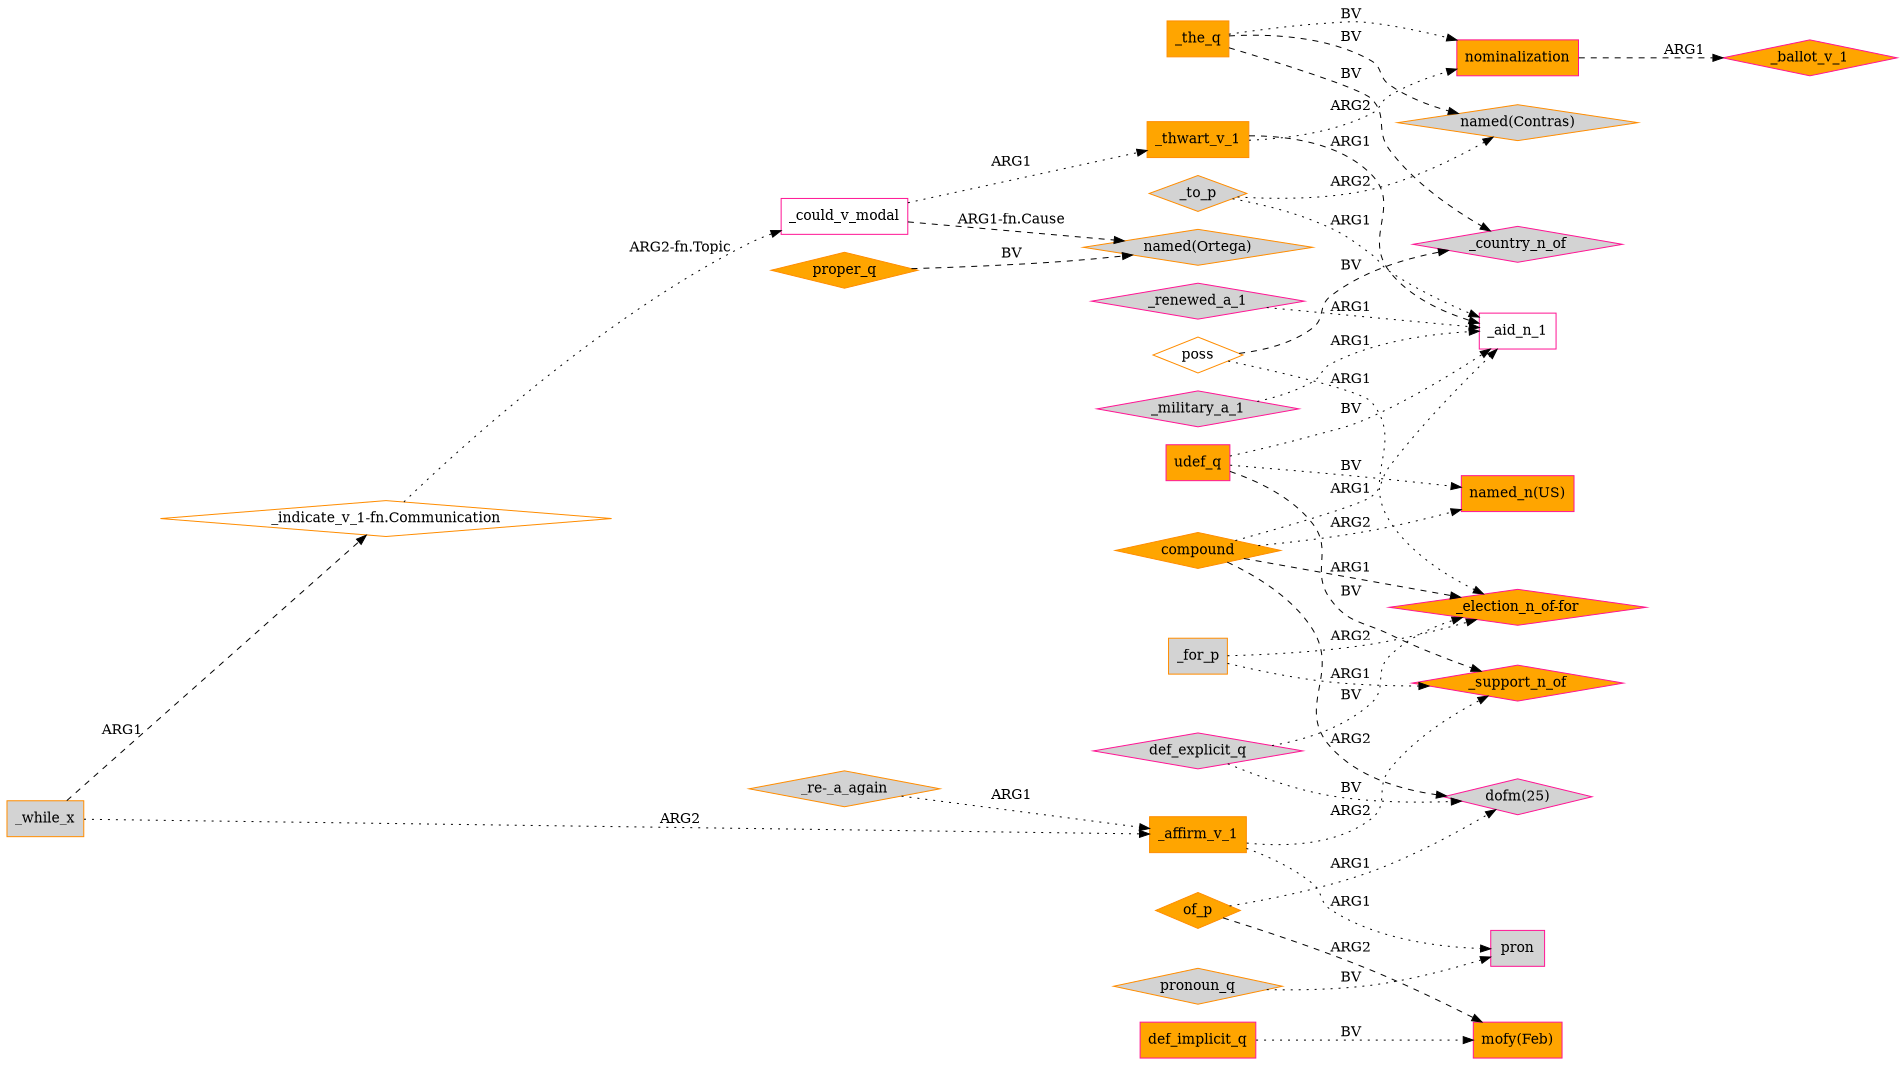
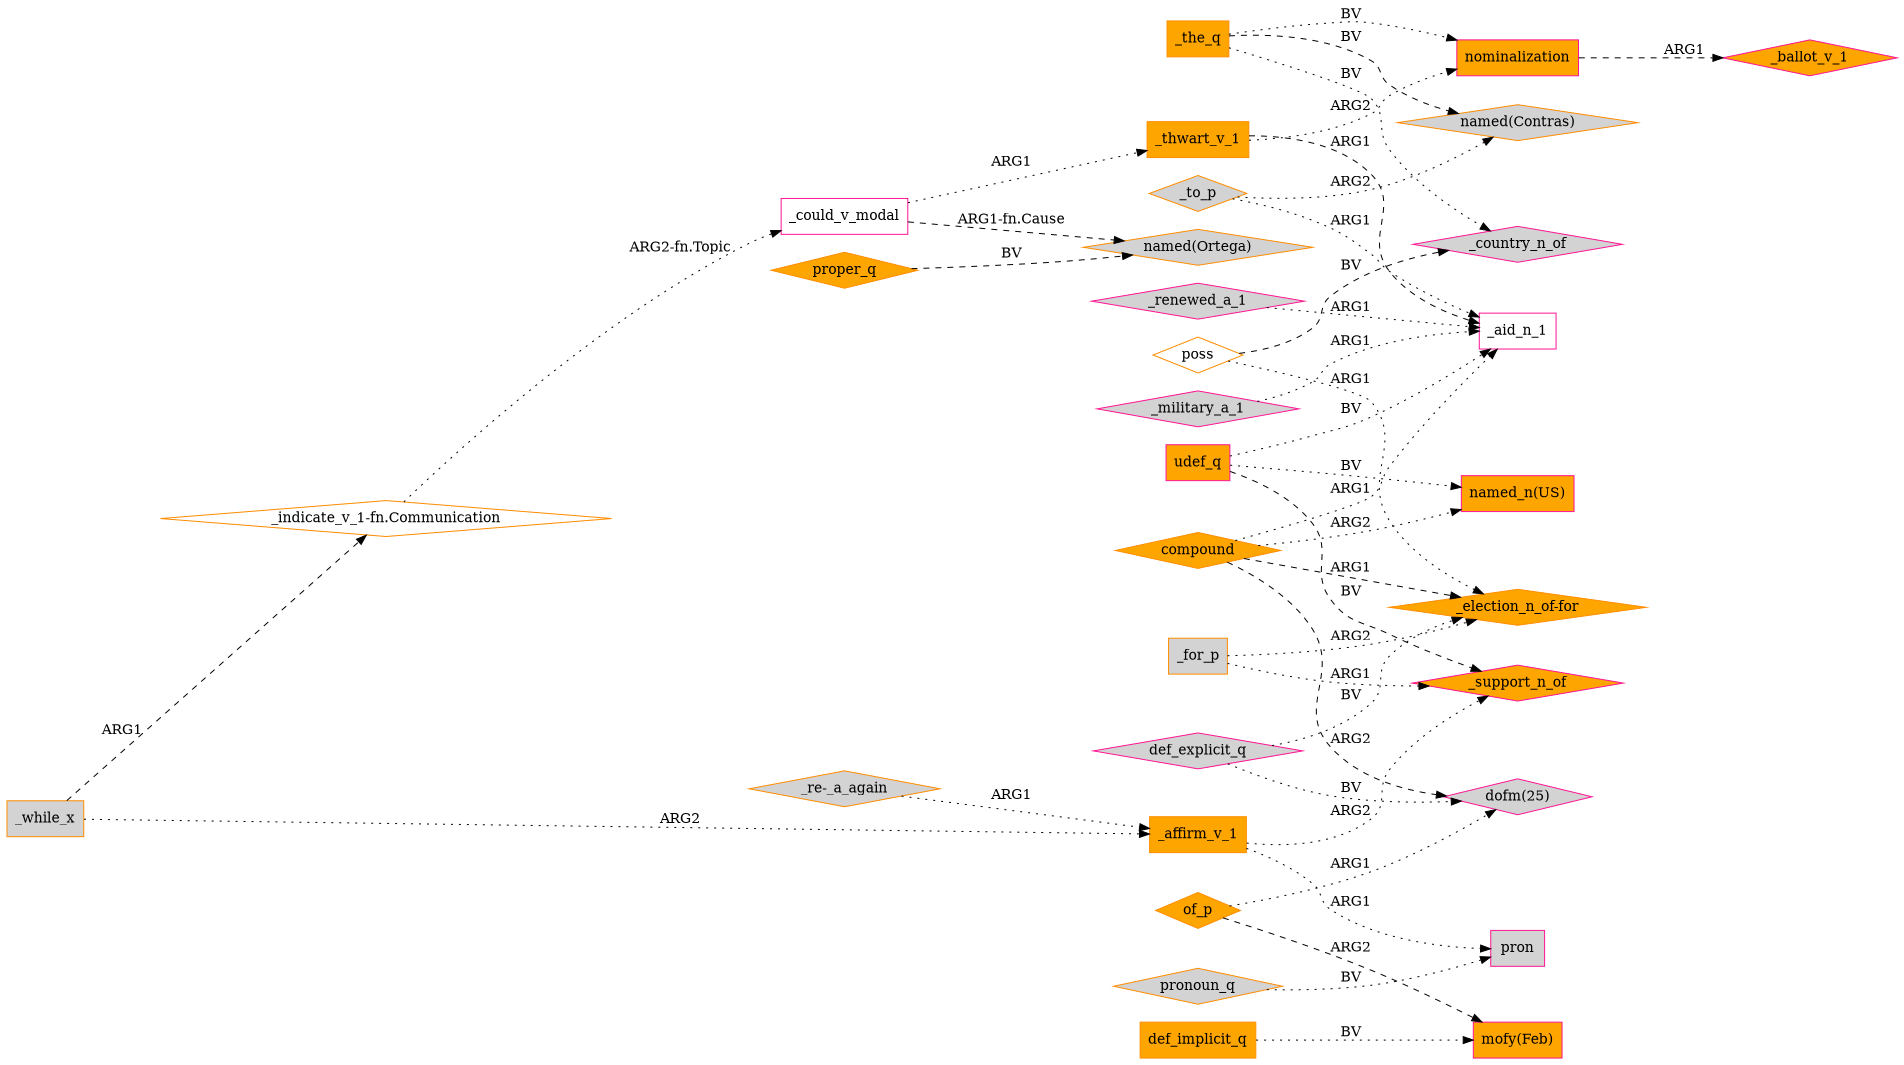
edge "_the_q" -> "_country_n_of": style dashed -> dotted
node "_election_n_of-for": color deeppink -> darkorange
node "def_implicit_q": color deeppink -> darkorange
